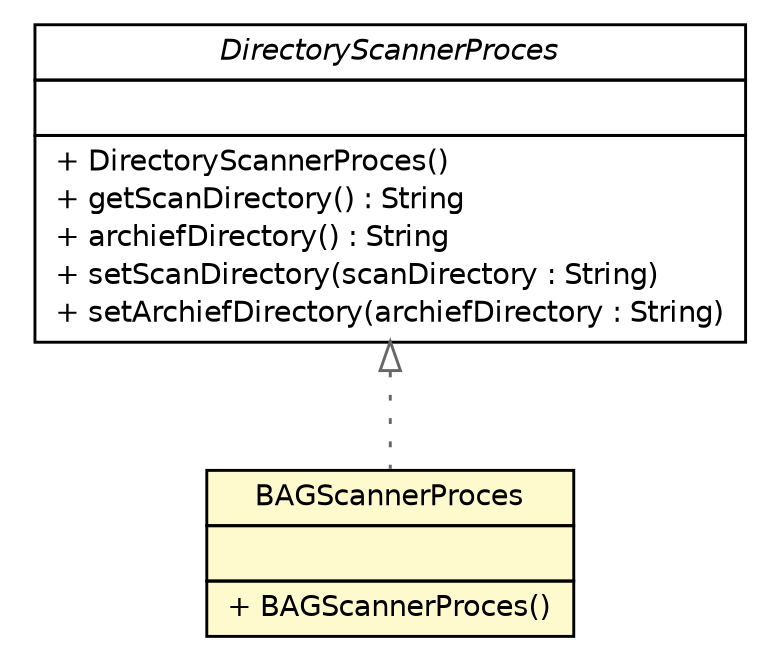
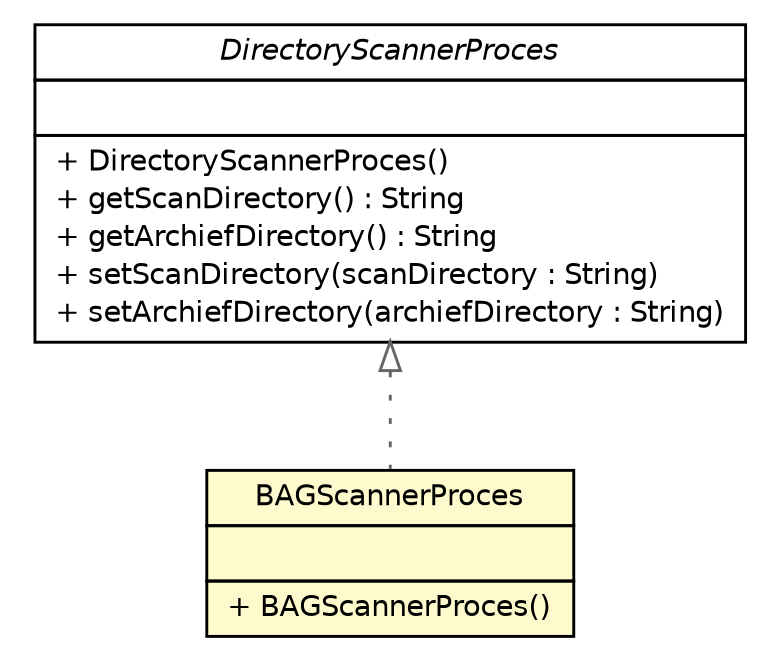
node "DirectoryScannerProces": text "+ archiefDirectory() : String" -> "+ getArchiefDirectory() : String"
